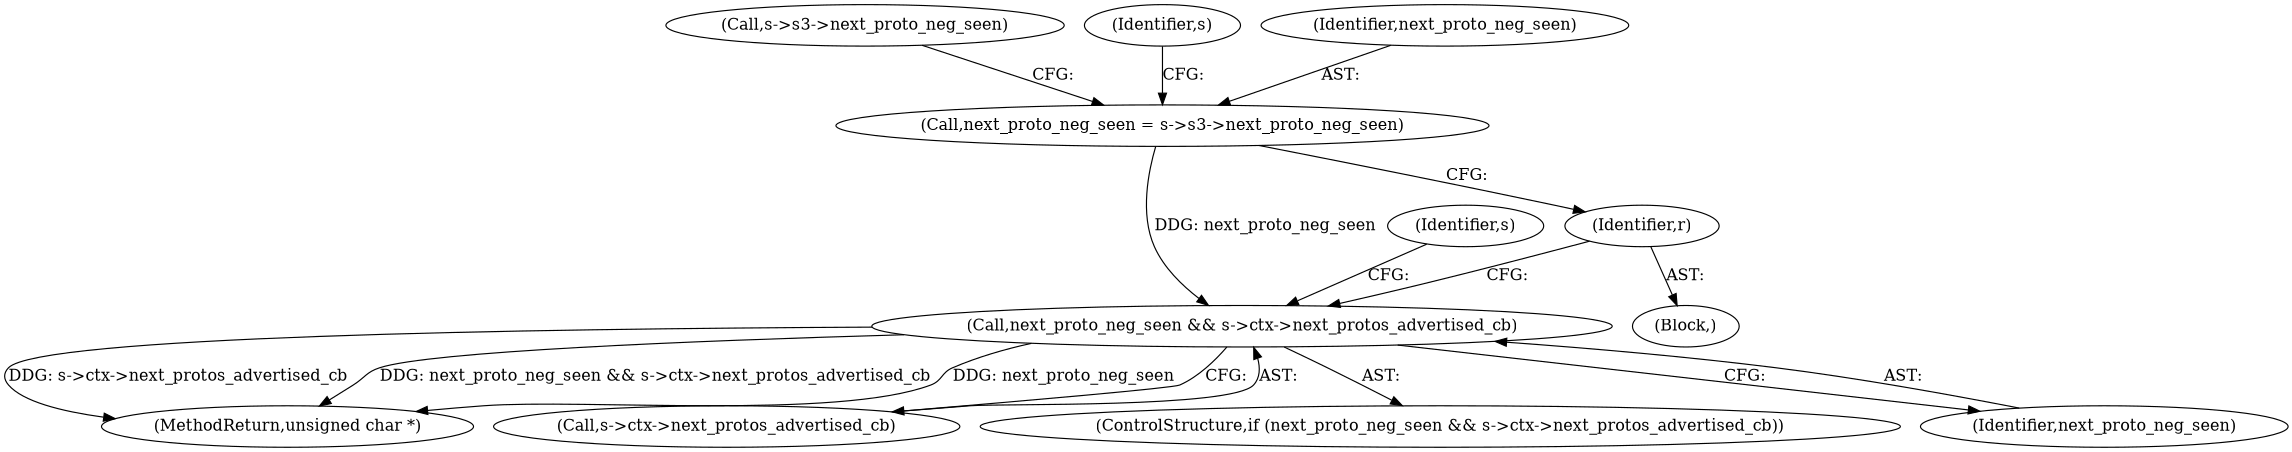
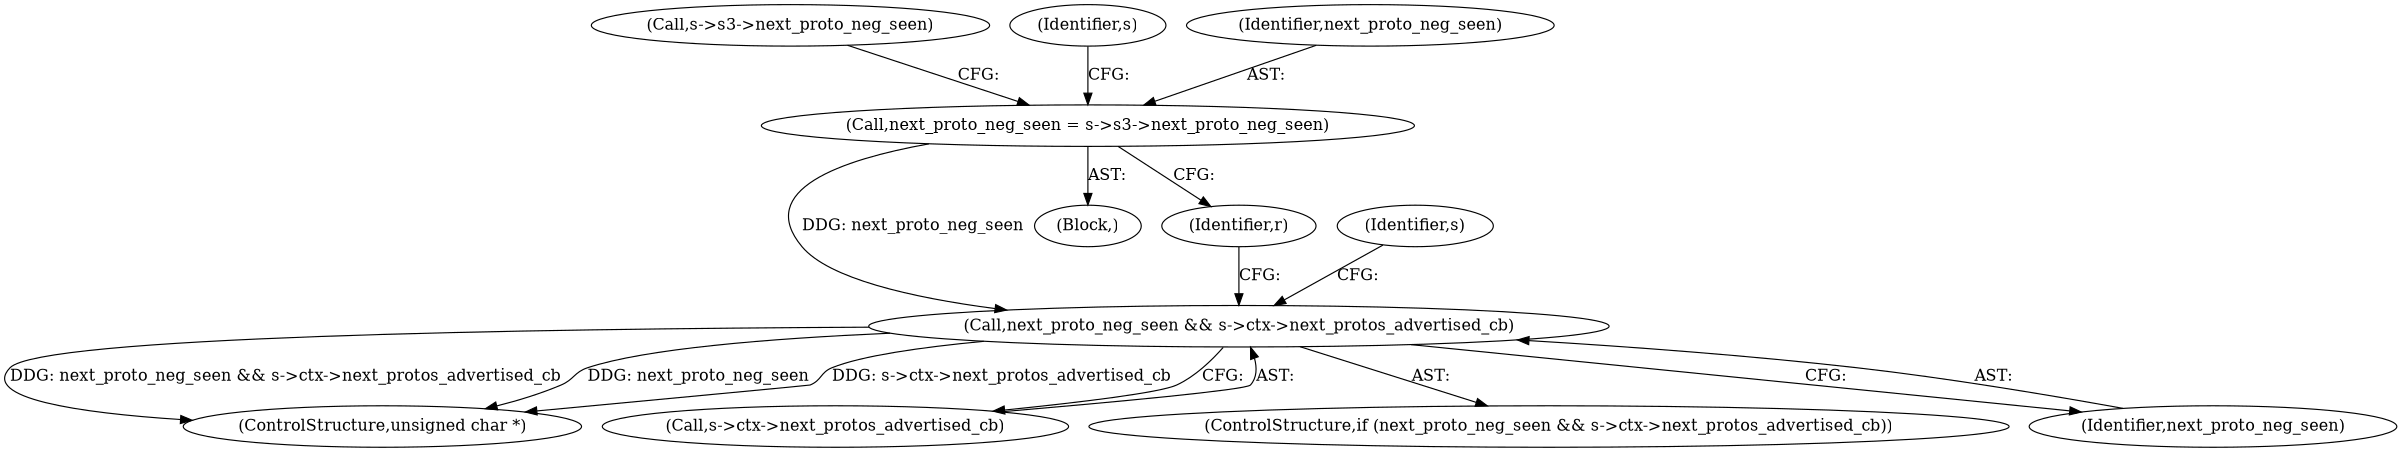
edge "(Identifier,r)" -> "(Block,)": now "(Call,next_proto_neg_seen = s->s3->next_proto_neg_seen)" -> "(Block,)"
node "(MethodReturn,unsigned char *)": label "(MethodReturn,unsigned char *)" -> "(ControlStructure,unsigned char *)"
